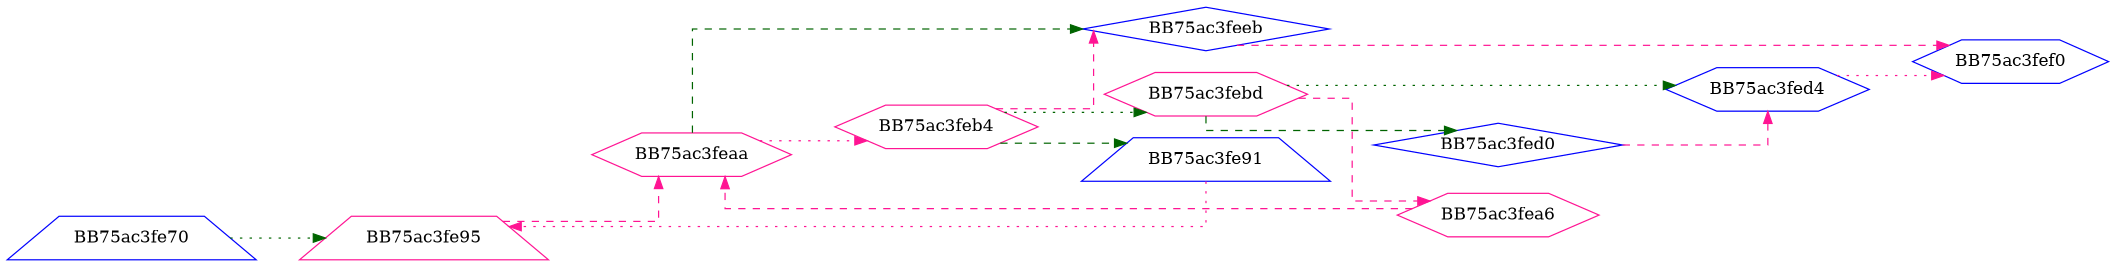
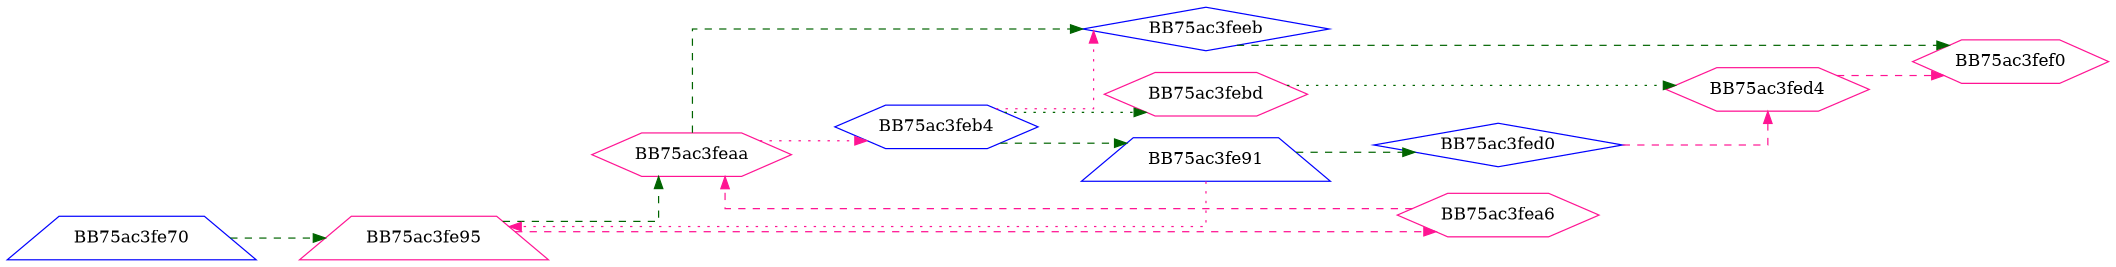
edge "BB75ac3feeb" -> "BB75ac3fef0": color deeppink -> darkgreen
node "BB75ac3fef0": color blue -> deeppink
edge "BB75ac3fed4" -> "BB75ac3fef0": style dotted -> dashed
node "BB75ac3fed4": color blue -> deeppink
edge "BB75ac3feb4" -> "BB75ac3feeb": style dashed -> dotted
node "BB75ac3feb4": color deeppink -> blue
edge "BB75ac3febd" -> "BB75ac3fed0": now "BB75ac3fe91" -> "BB75ac3fed0"
edge "BB75ac3febd" -> "BB75ac3fea6": now "BB75ac3fe95" -> "BB75ac3fea6"
edge "BB75ac3fe95" -> "BB75ac3feaa": color deeppink -> darkgreen
edge "BB75ac3fe70" -> "BB75ac3fe95": style dotted -> dashed
